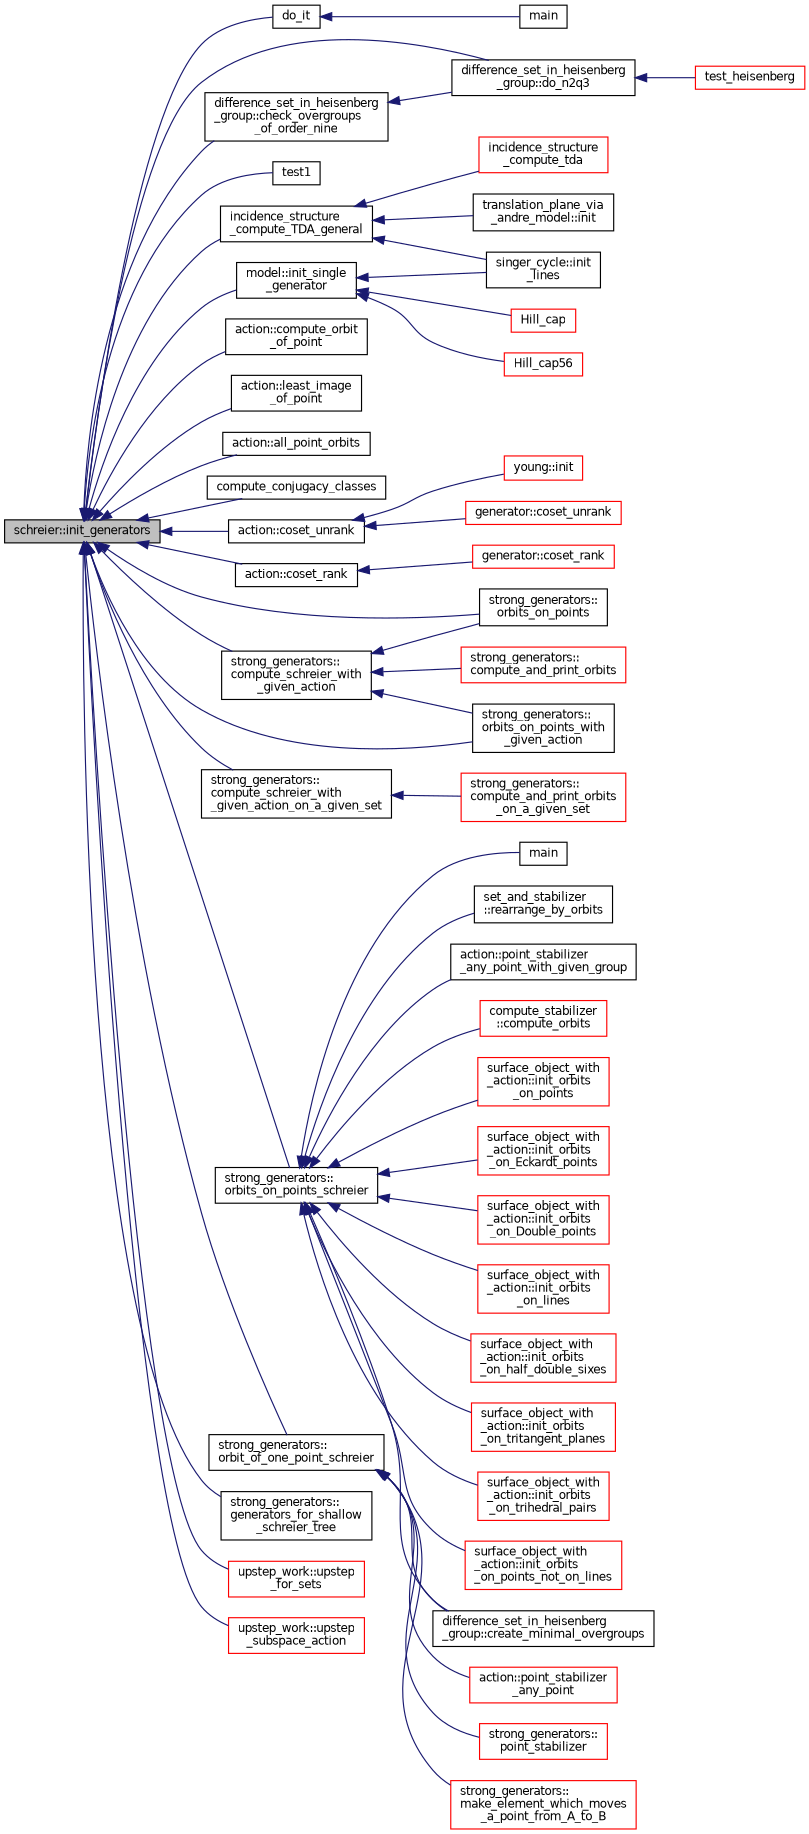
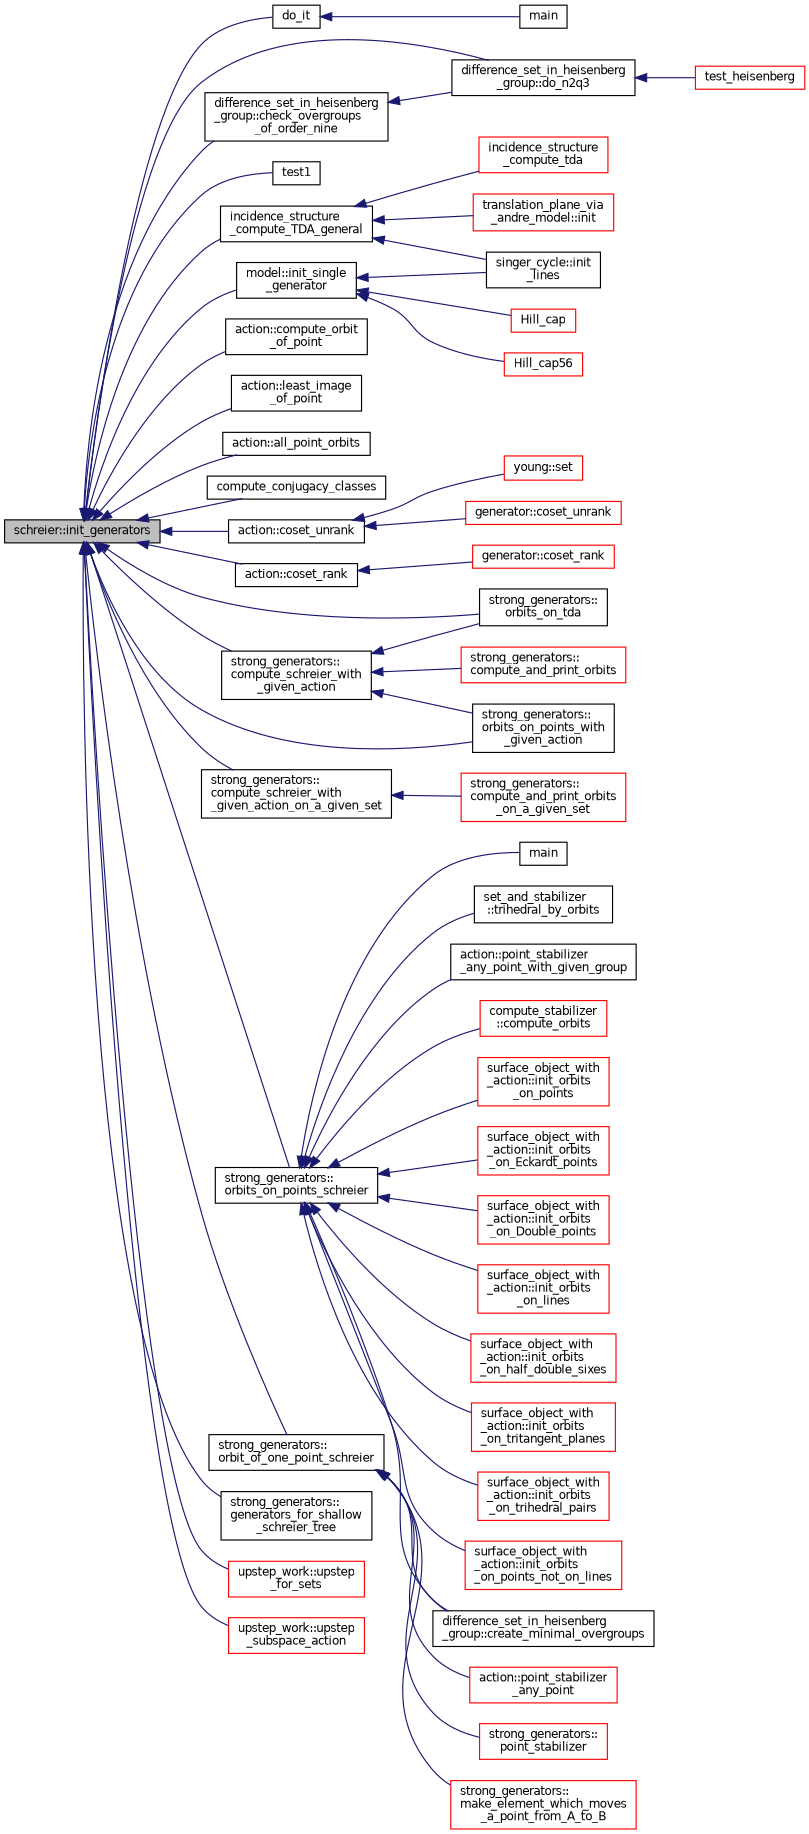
node "translation_plane_via _andre_model::init": color black -> red
node "young::init": label "young::init" -> "young::set"
node "strong_generators:: orbits_on_points": label "strong_generators:: orbits_on_points" -> "strong_generators:: orbits_on_tda"
node "set_and_stabilizer ::rearrange_by_orbits": label "set_and_stabilizer ::rearrange_by_orbits" -> "set_and_stabilizer ::trihedral_by_orbits"
